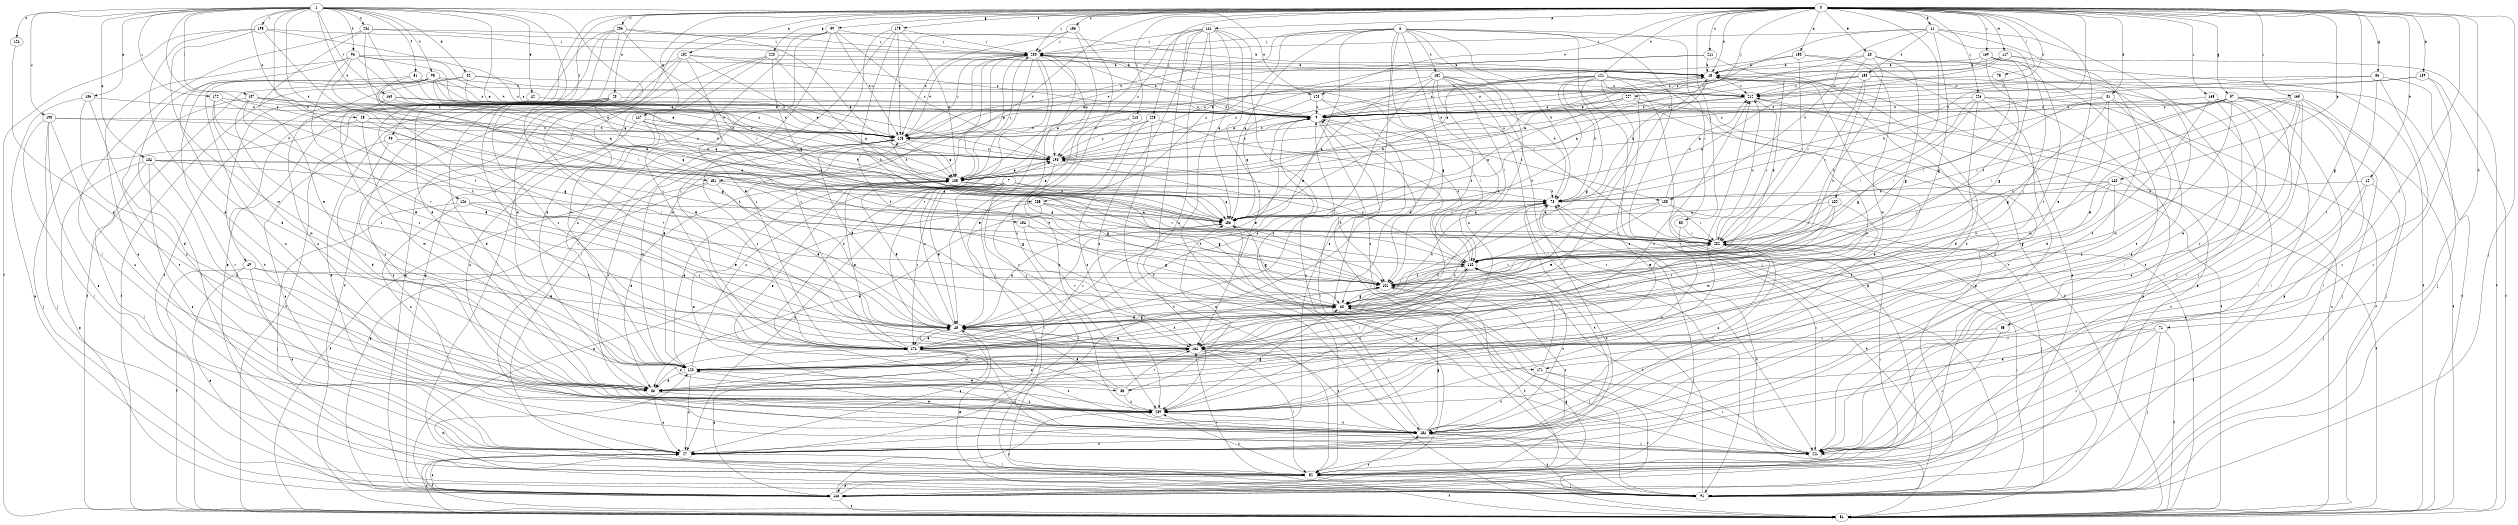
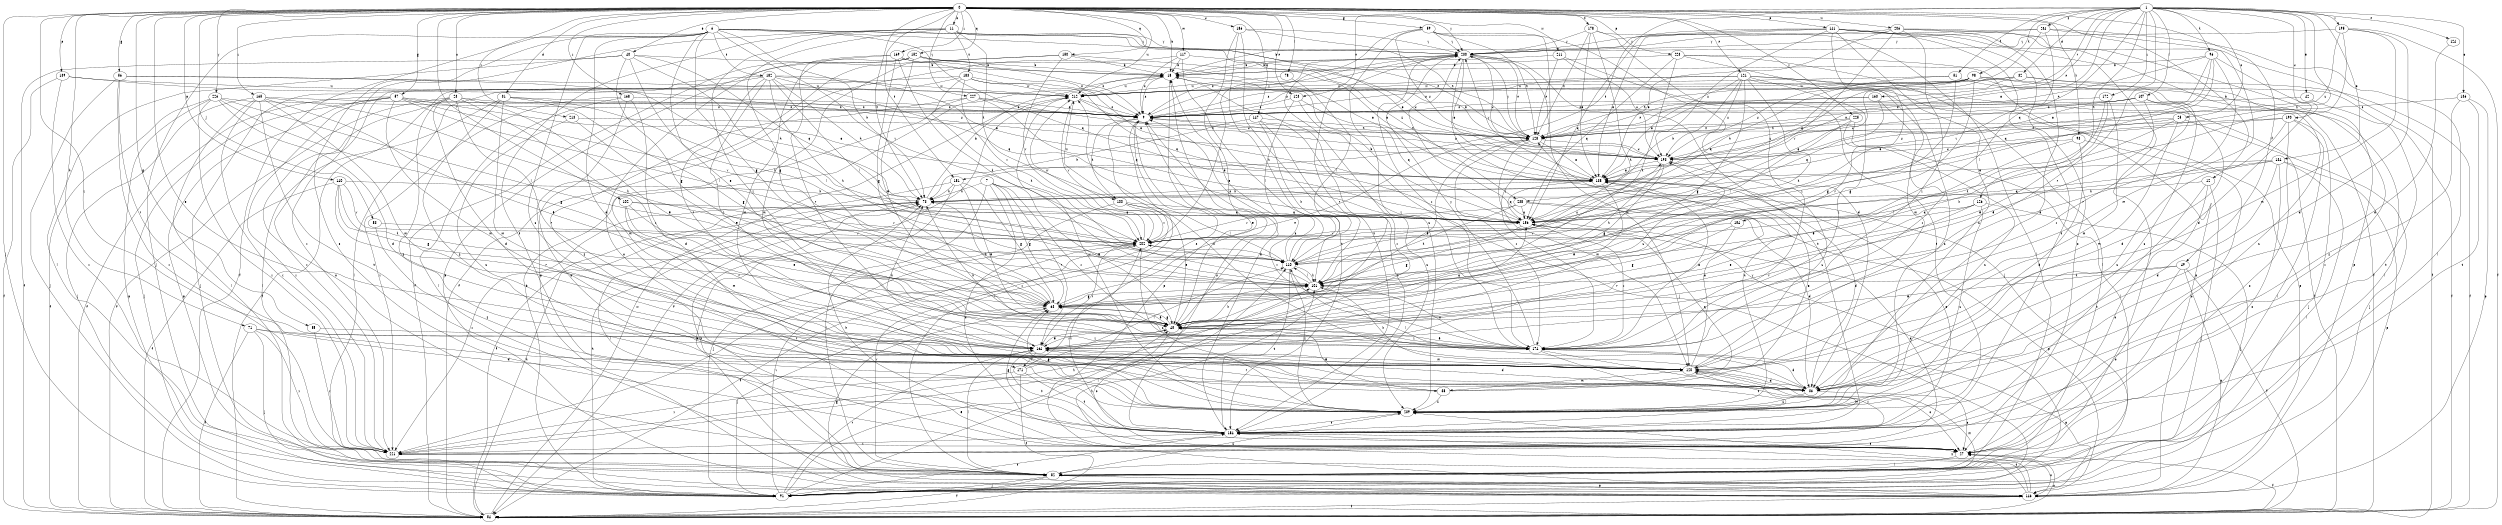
edge "96" -> "27": removed, label "c"
edge "101" -> "27": now "101" -> "174"
